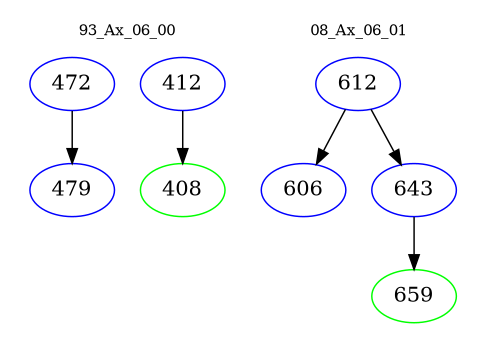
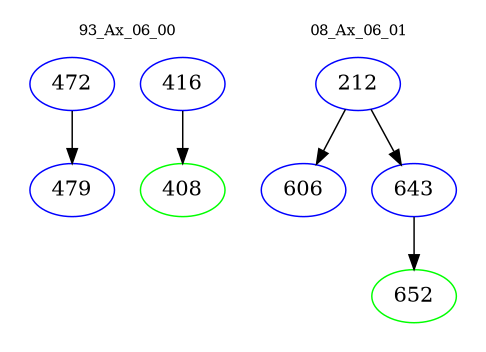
node "412": label "412" -> "416"
node "612": label "612" -> "212"
node "659": label "659" -> "652"
